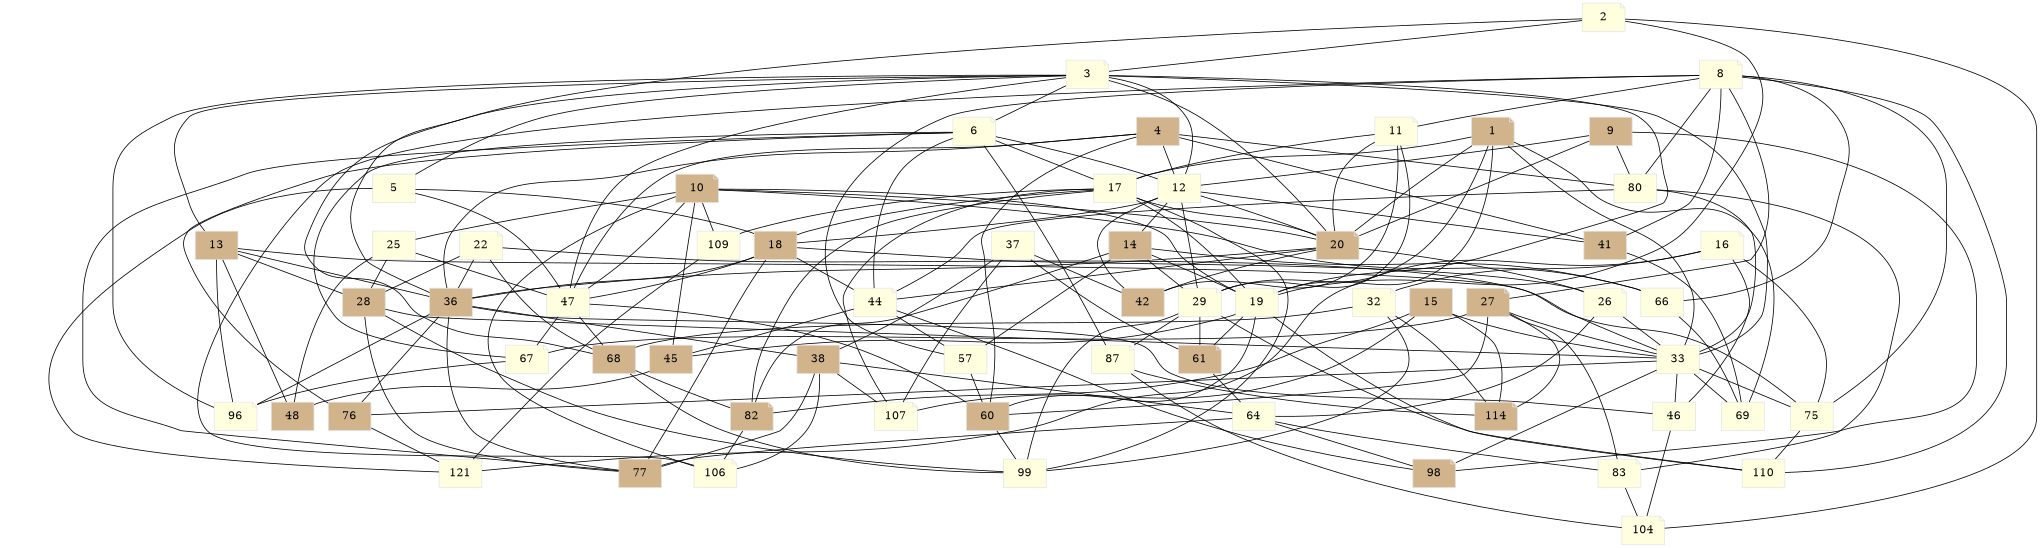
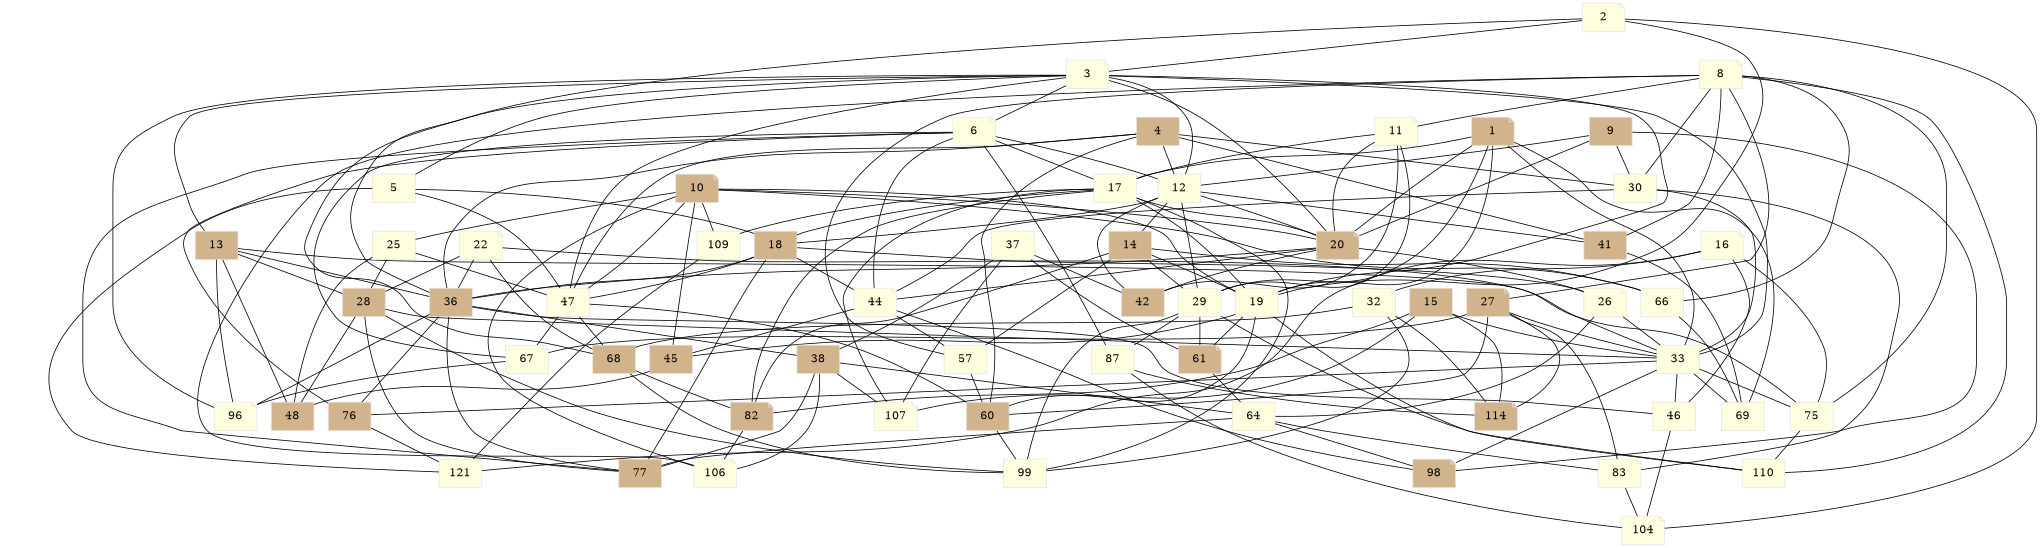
node "80": label "80" -> "30"
edge "28" -- "48": added
